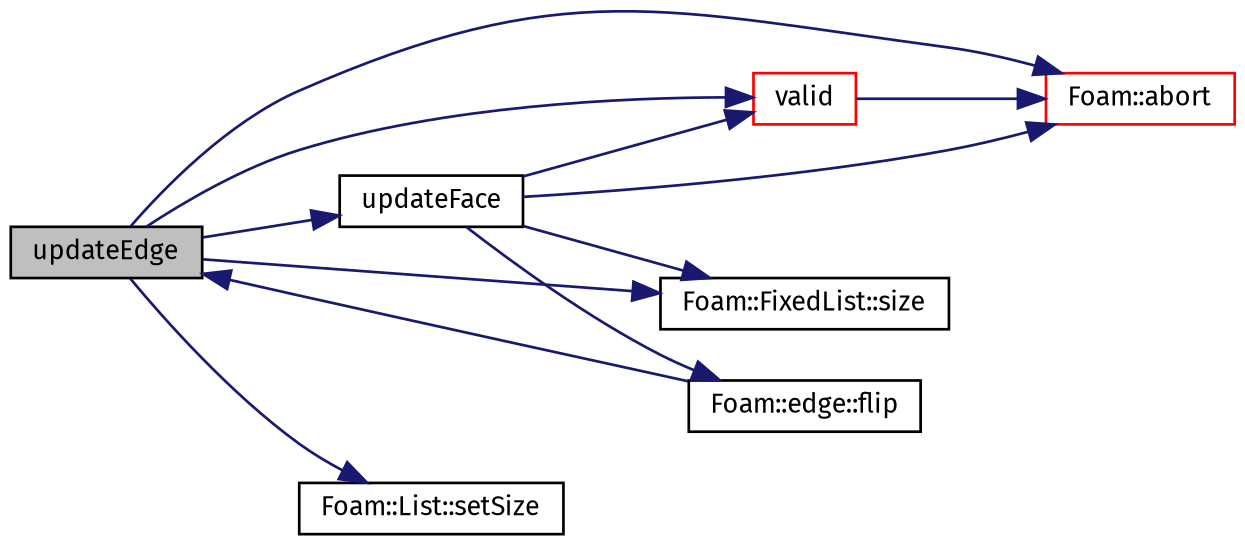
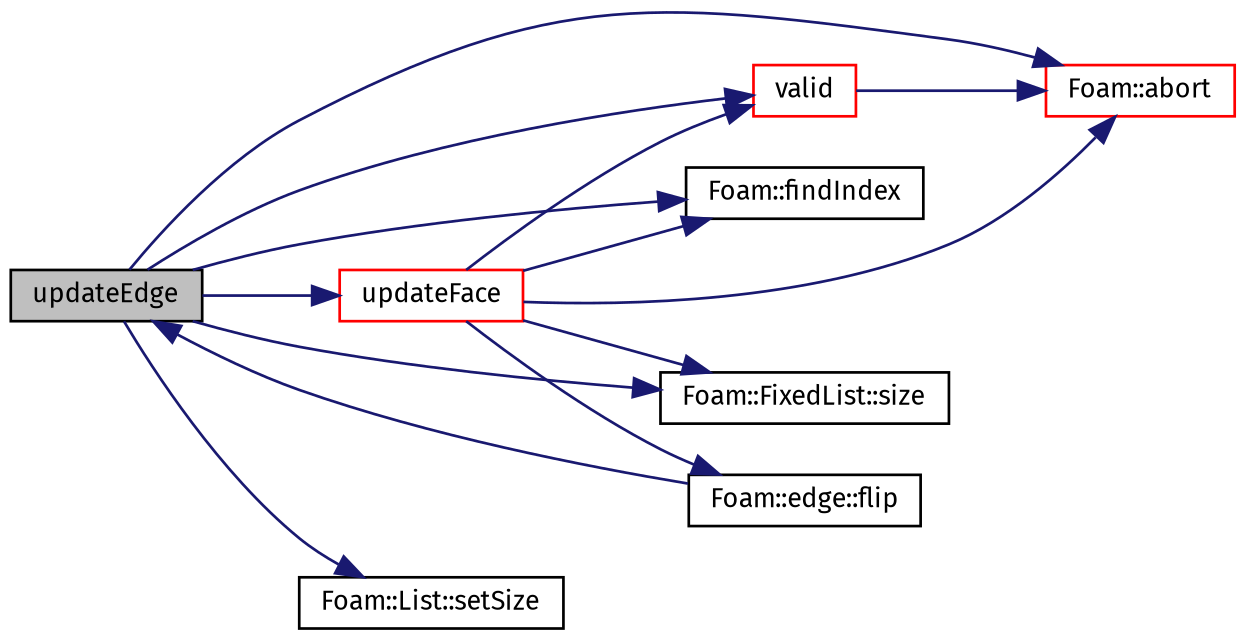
node "Foam::findIndex": added
node "updateFace": color black -> red
